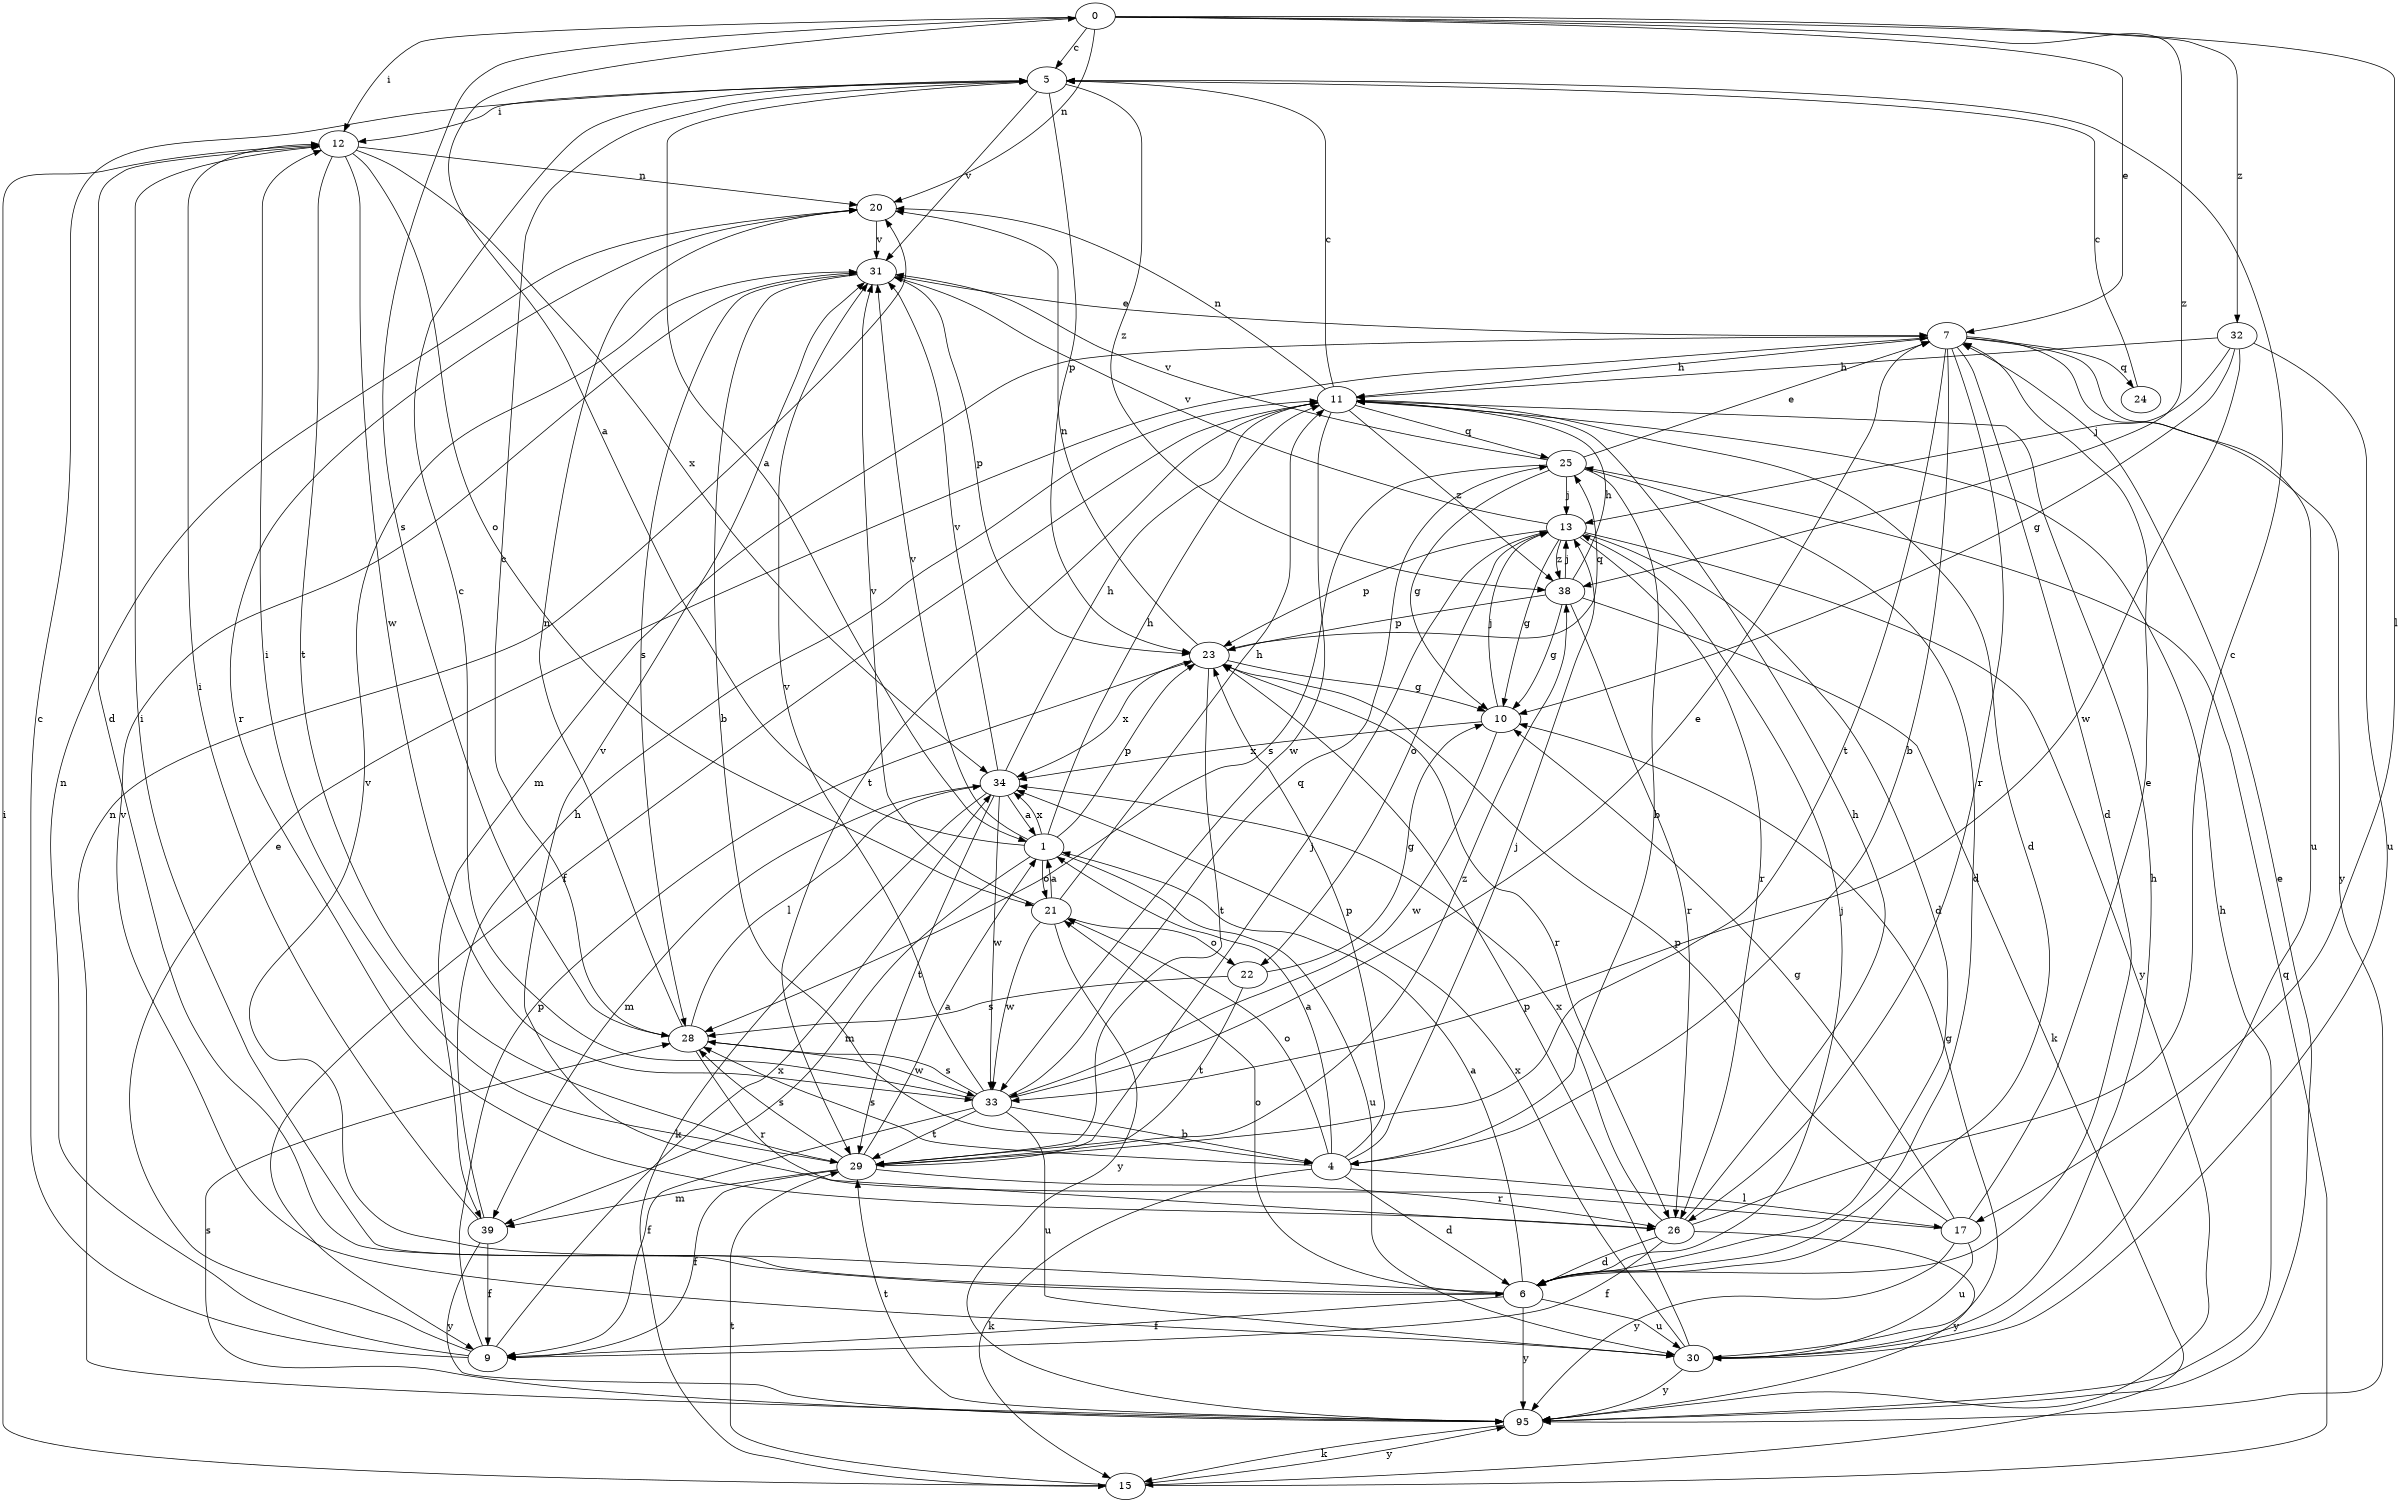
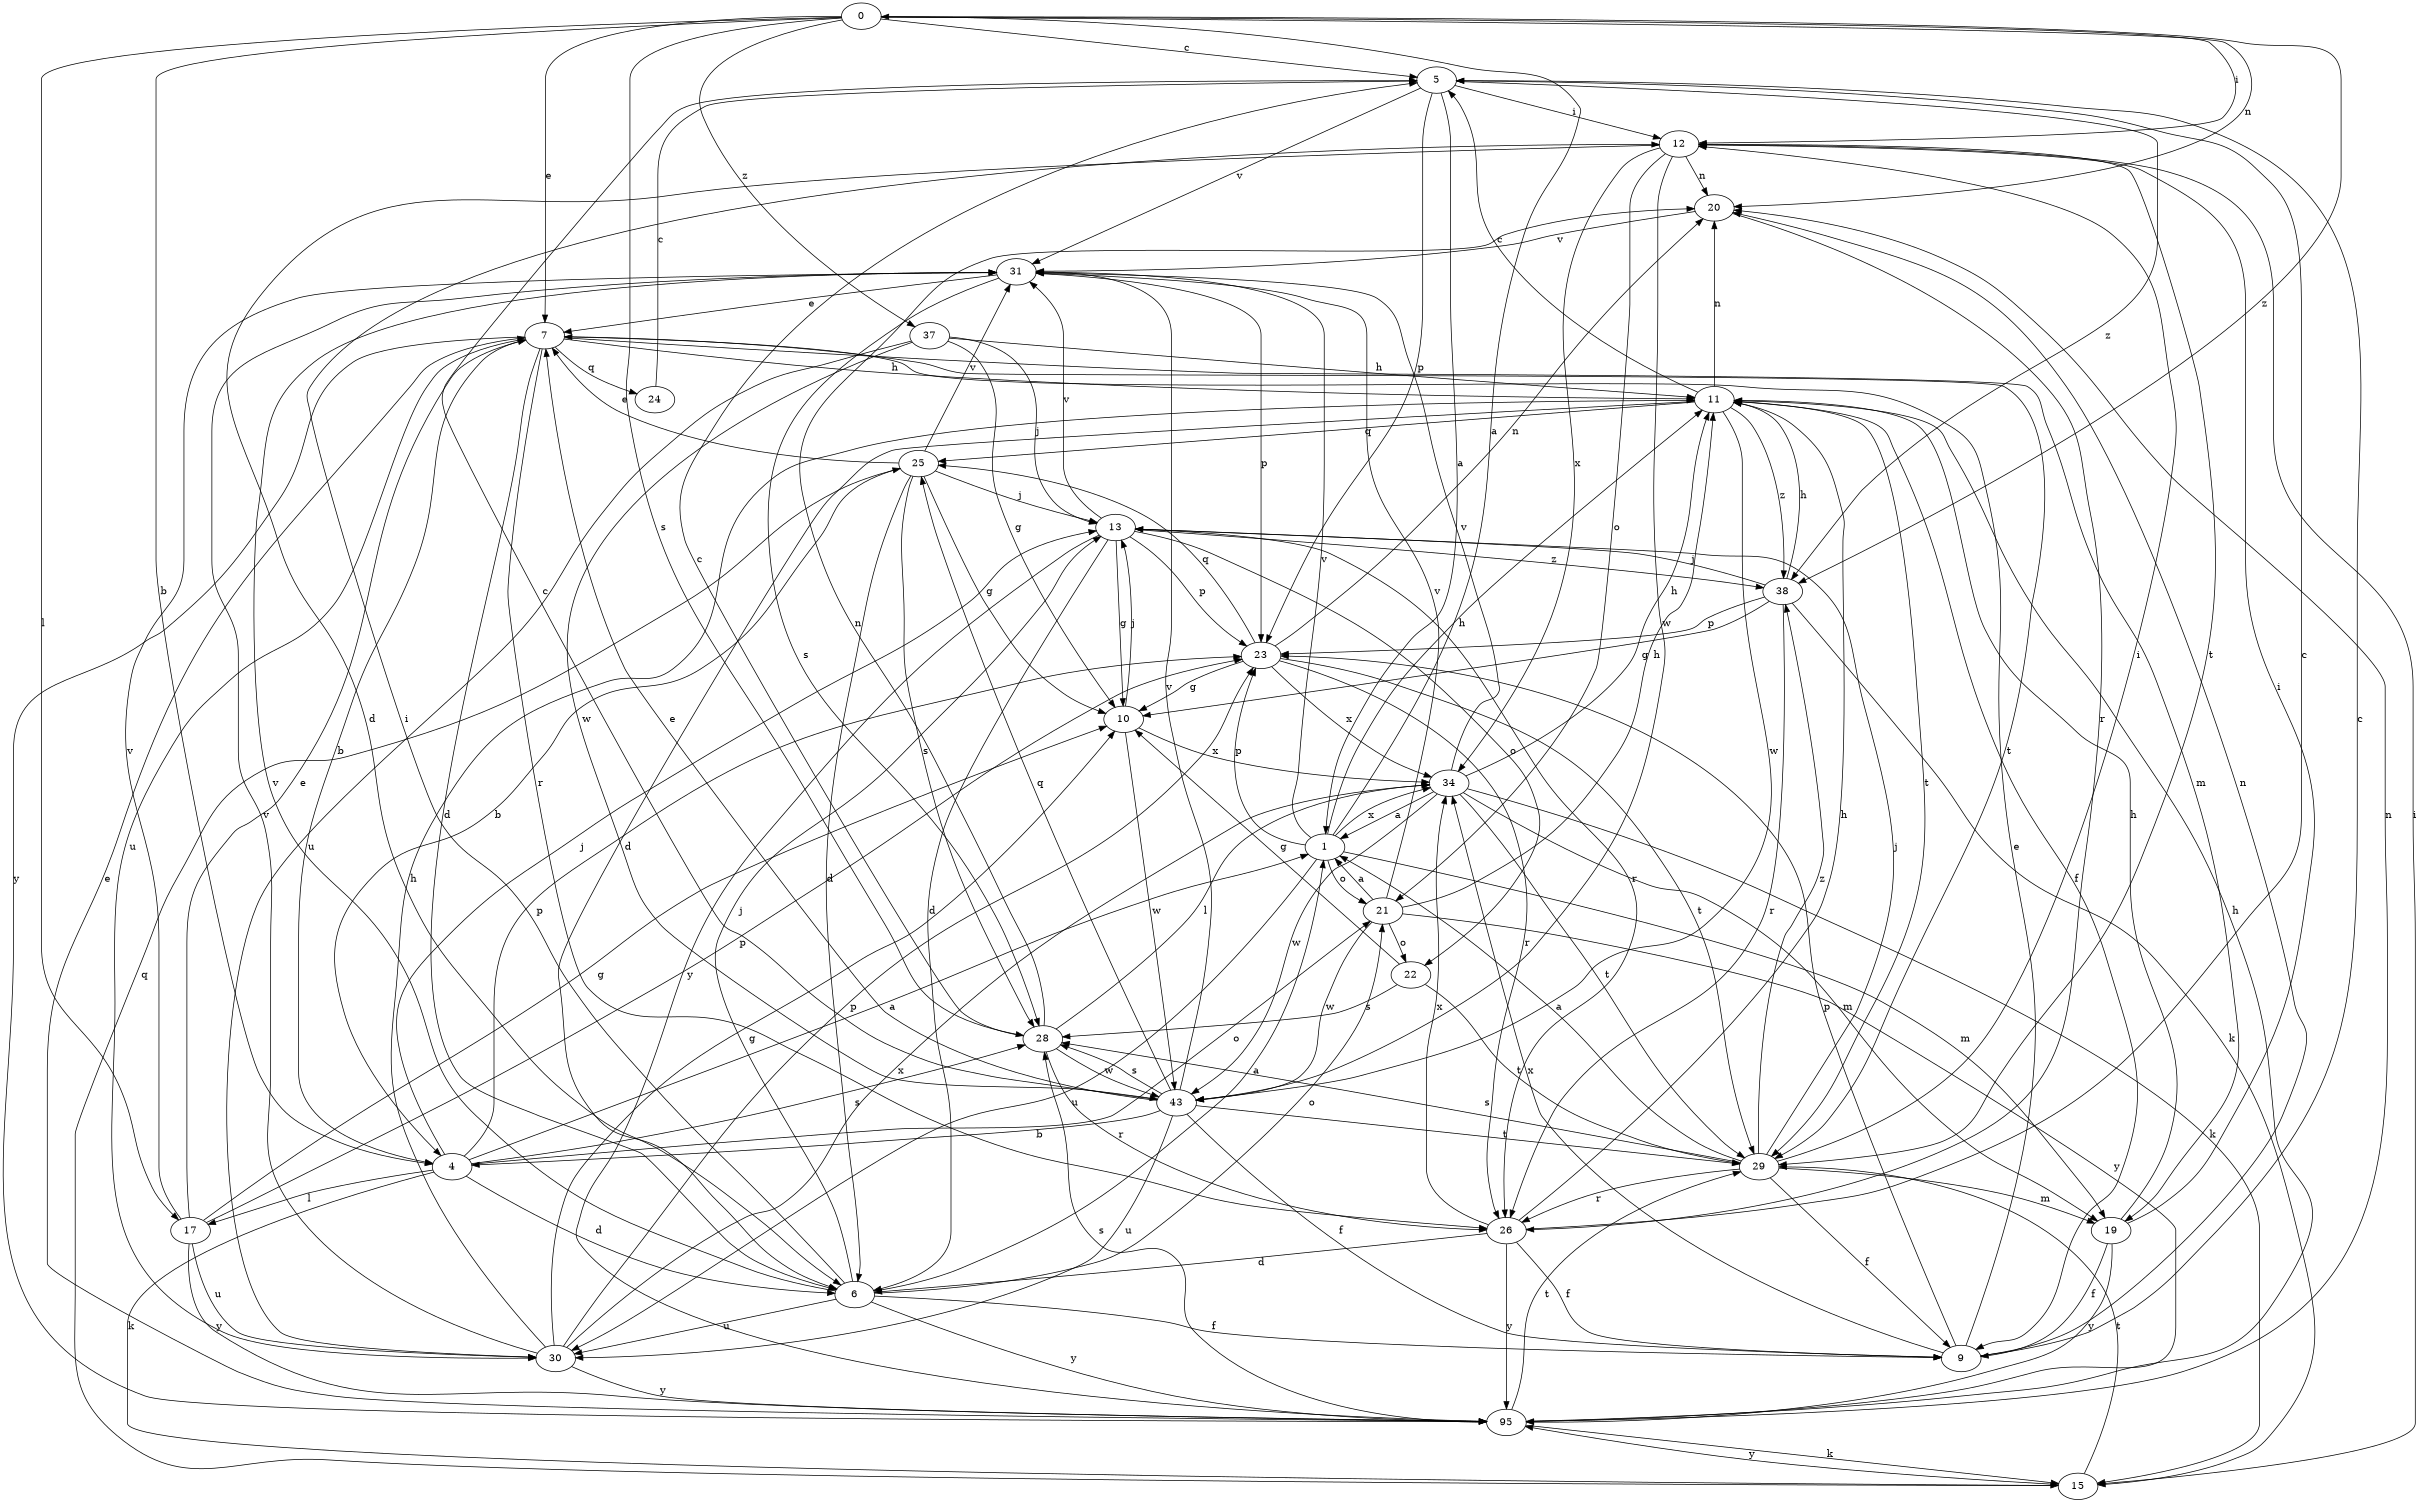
node "32": label "32" -> "37"
edge "31" -> "4": now "0" -> "4"
node "33": label "33" -> "43"
node "39": label "39" -> "19"
